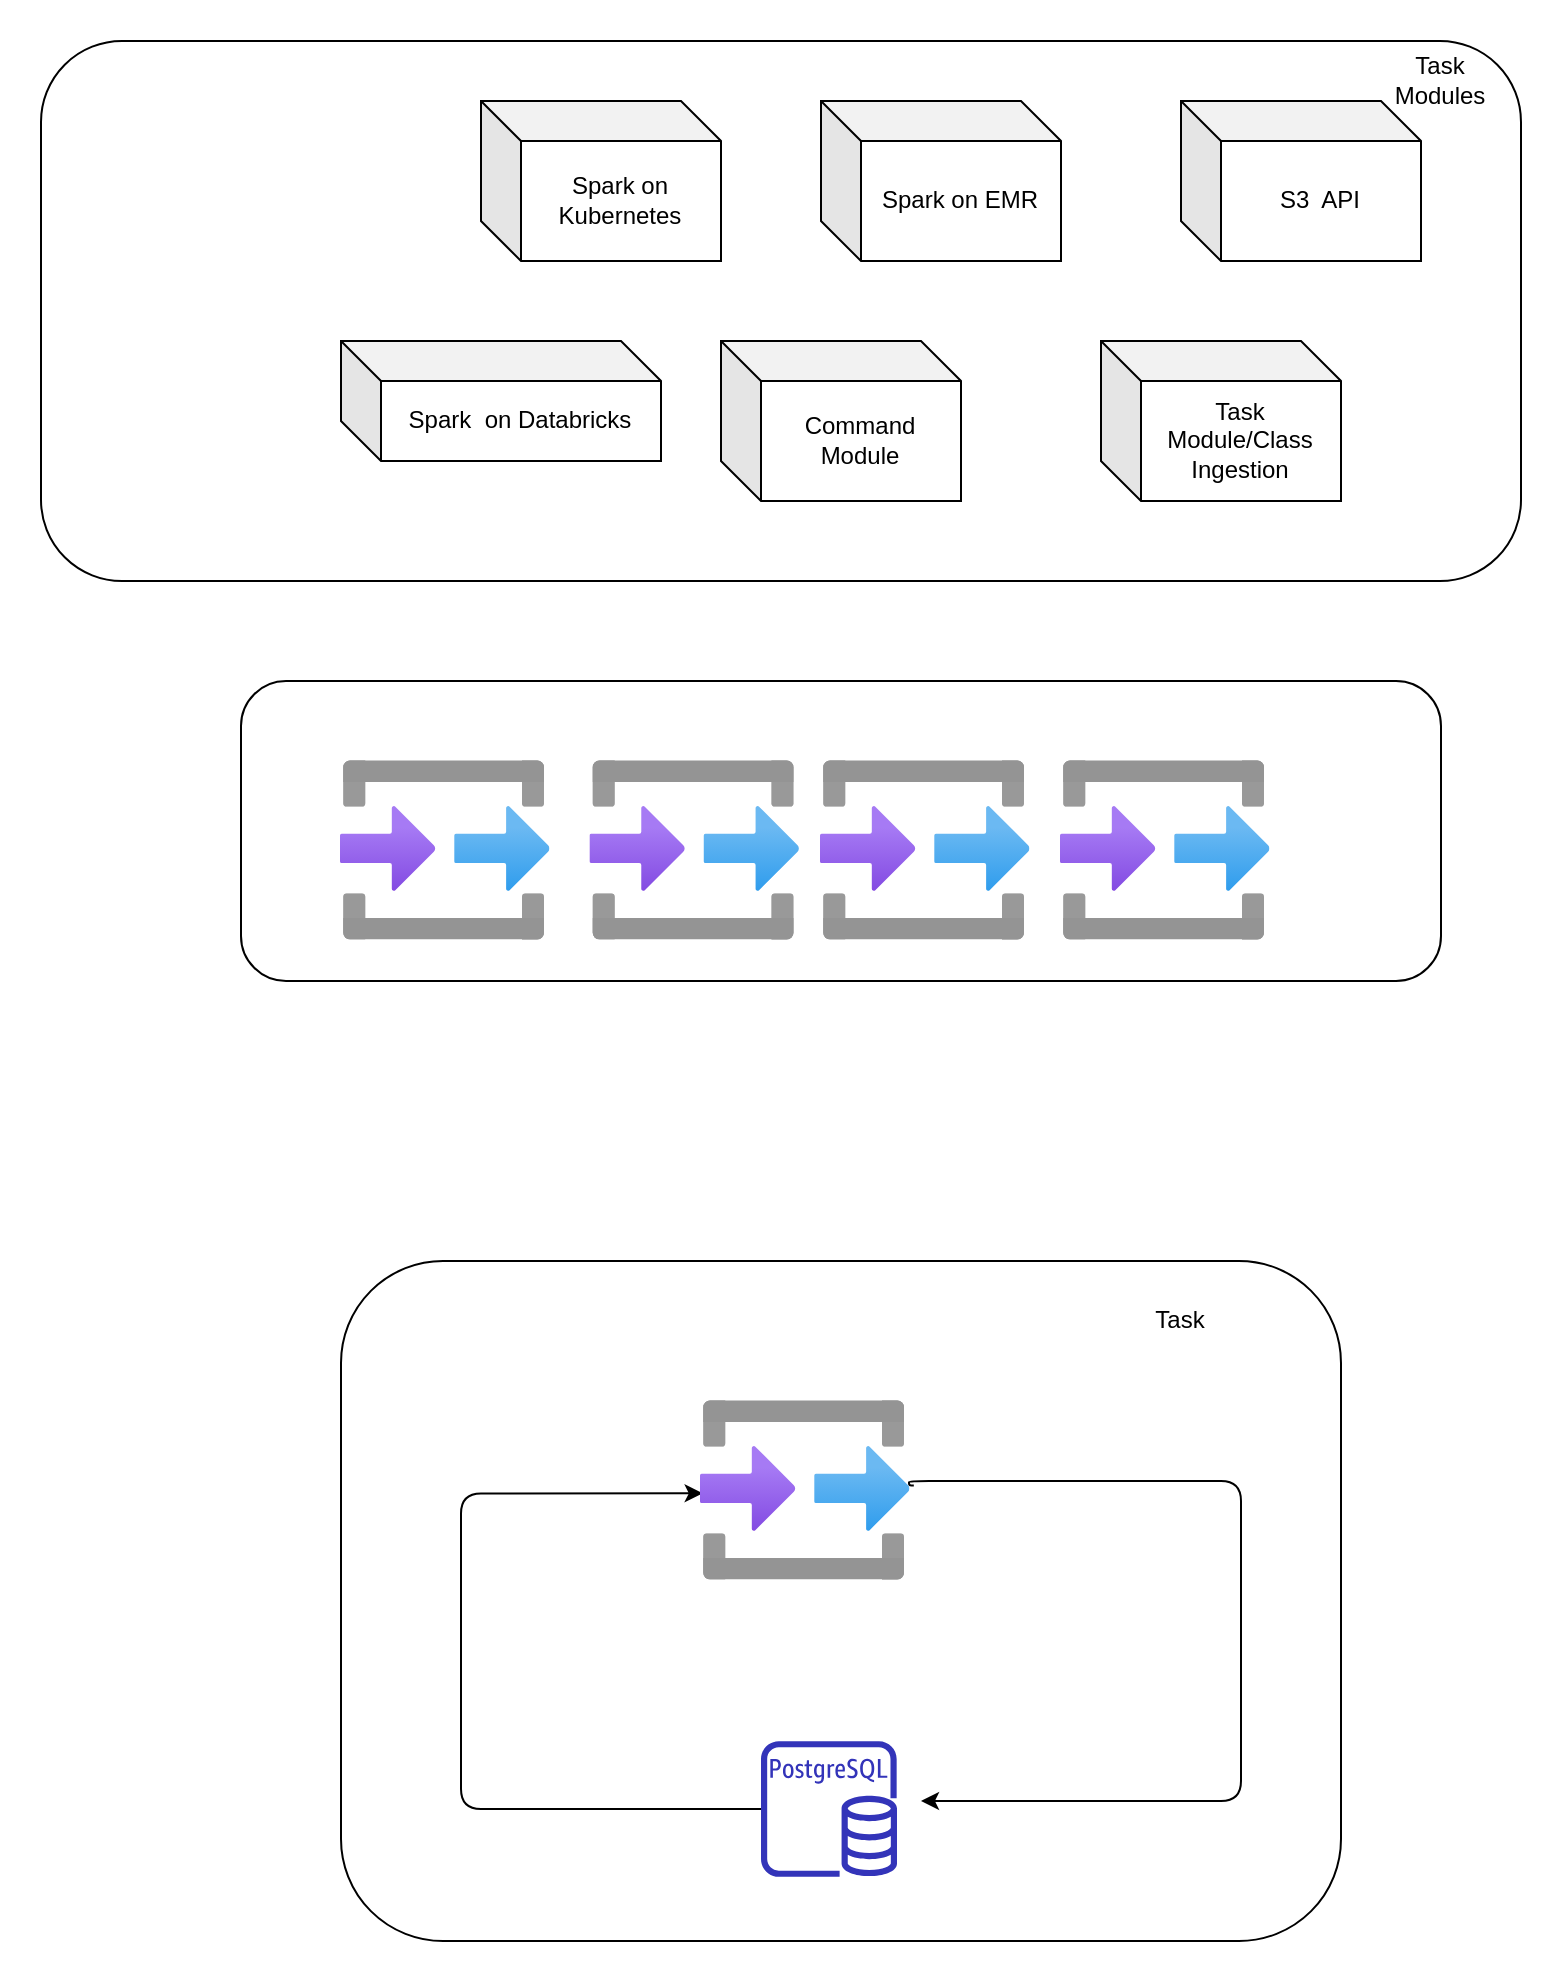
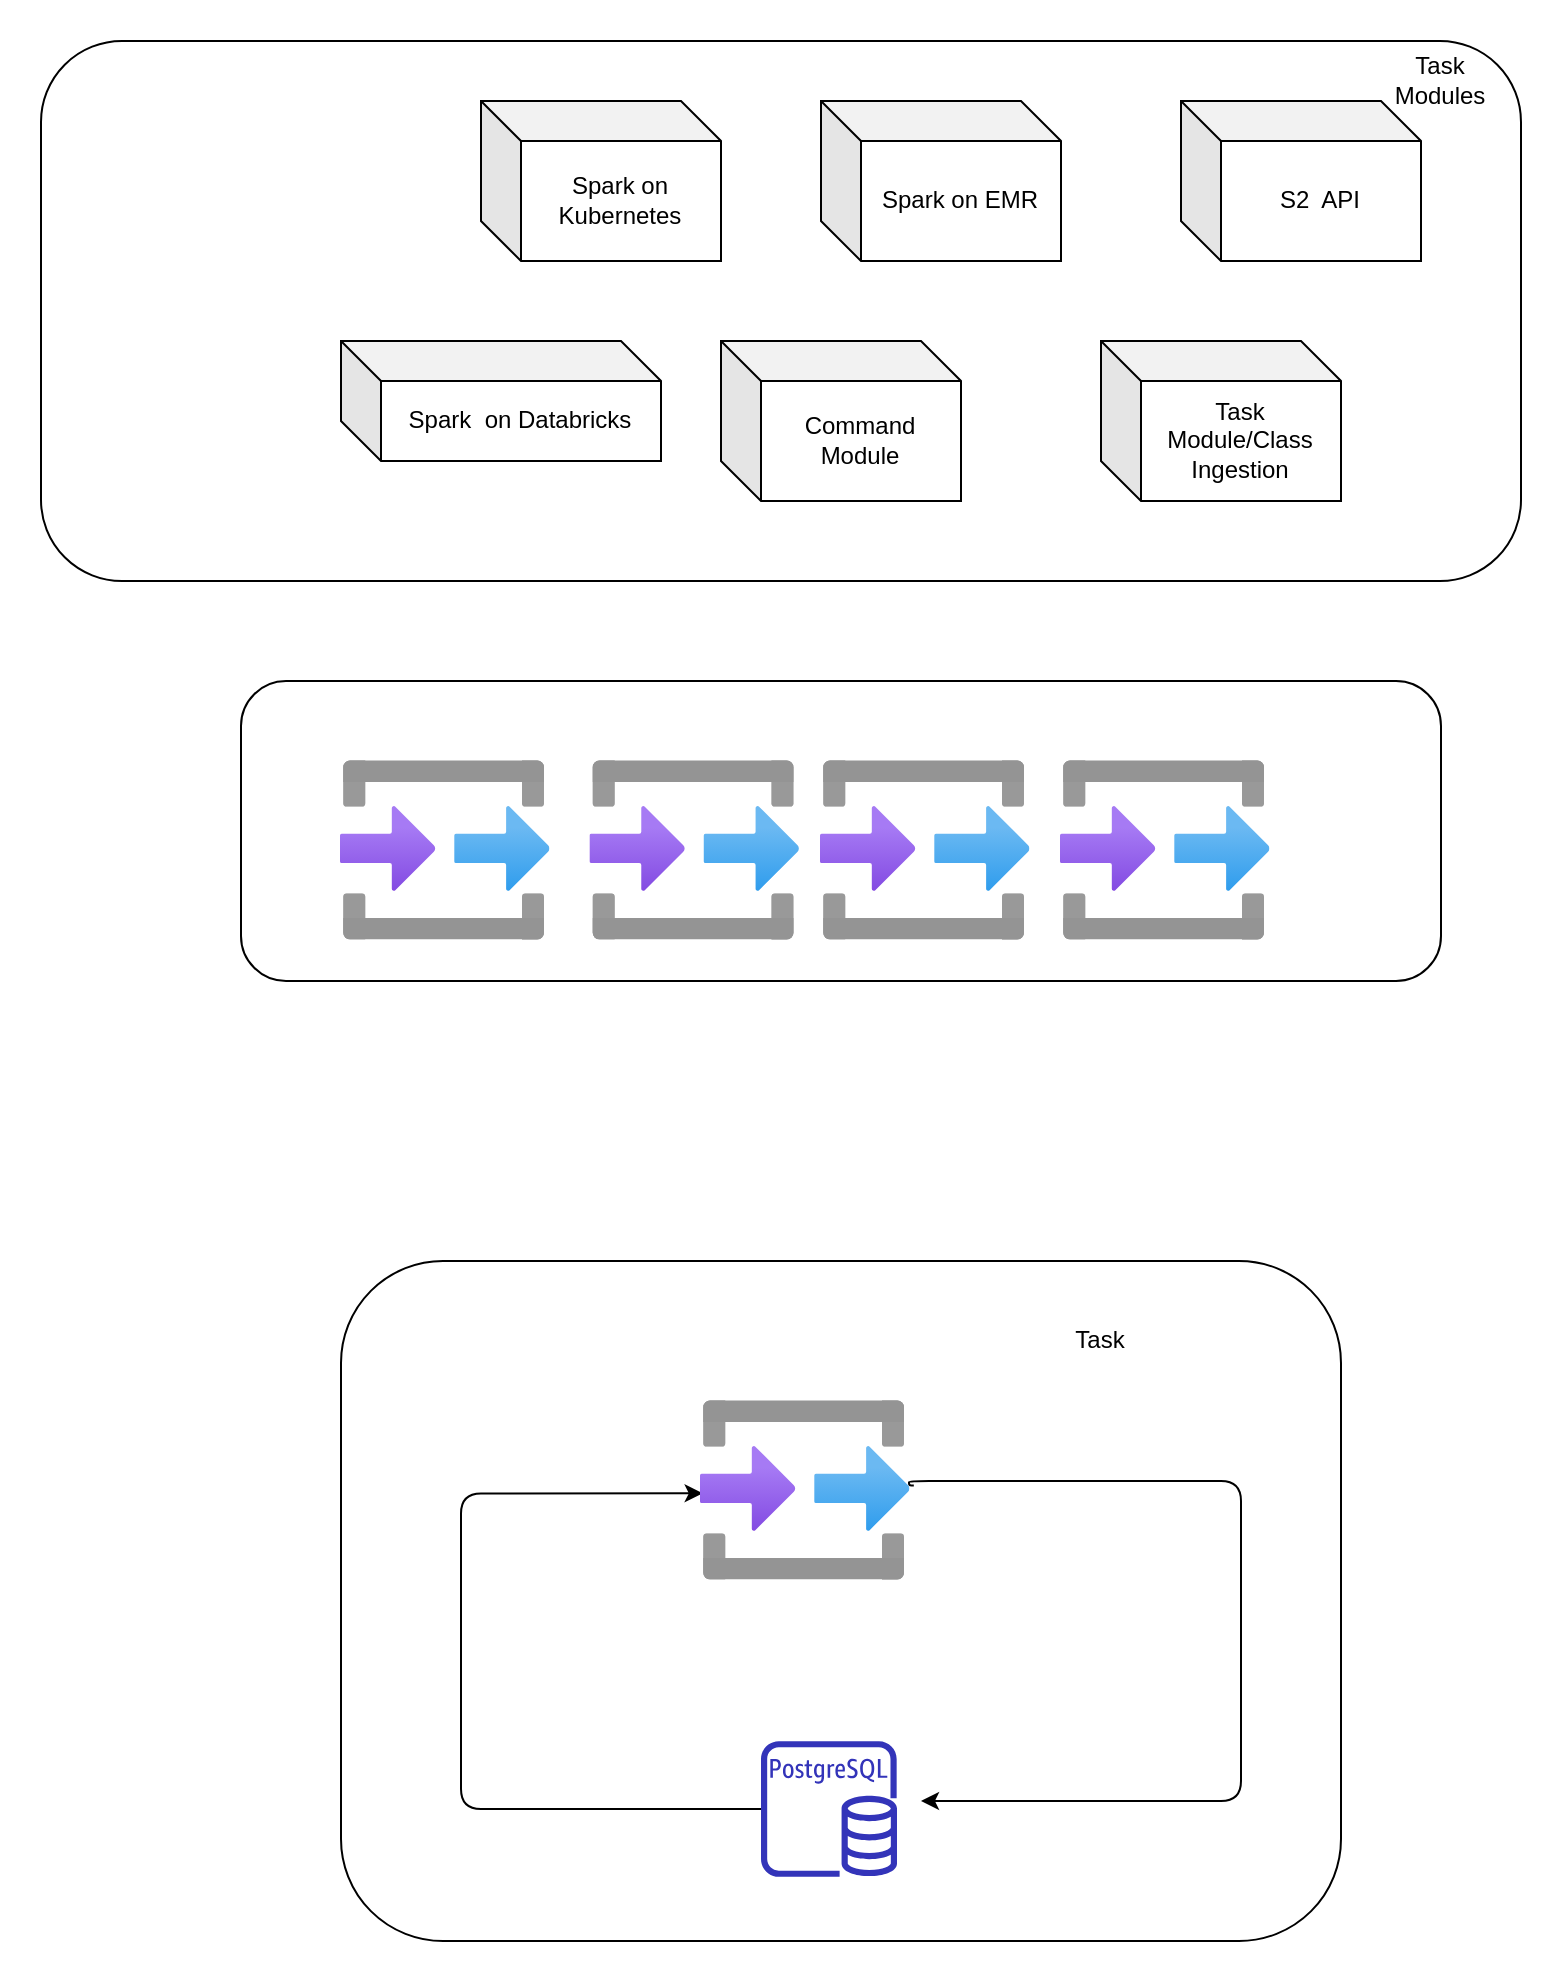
node "S3 API": label "S3 API" -> "S2 API"
node "Task": moved (1181, 1321) -> (1101, 1341)
